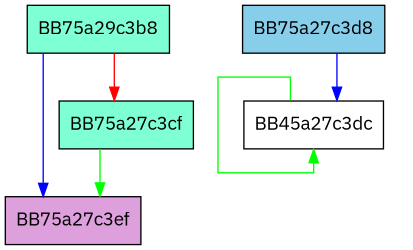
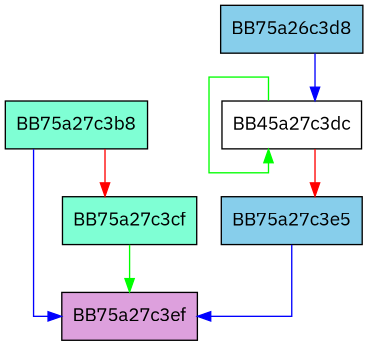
node "BB75a29c3b8": label "BB75a29c3b8" -> "BB75a27c3b8"
node "BB75a27c3d8": label "BB75a27c3d8" -> "BB75a26c3d8"
node "BB75a27c3e5": added
